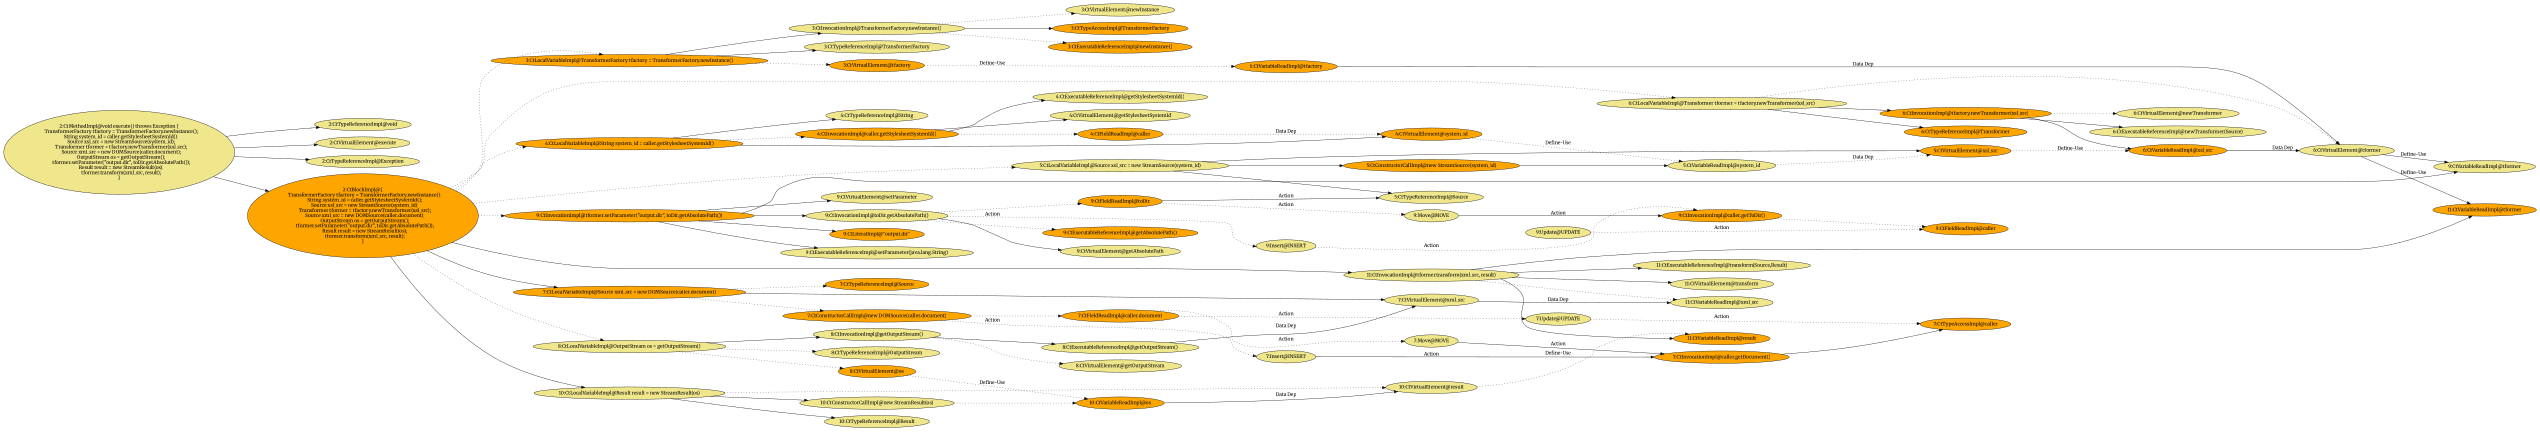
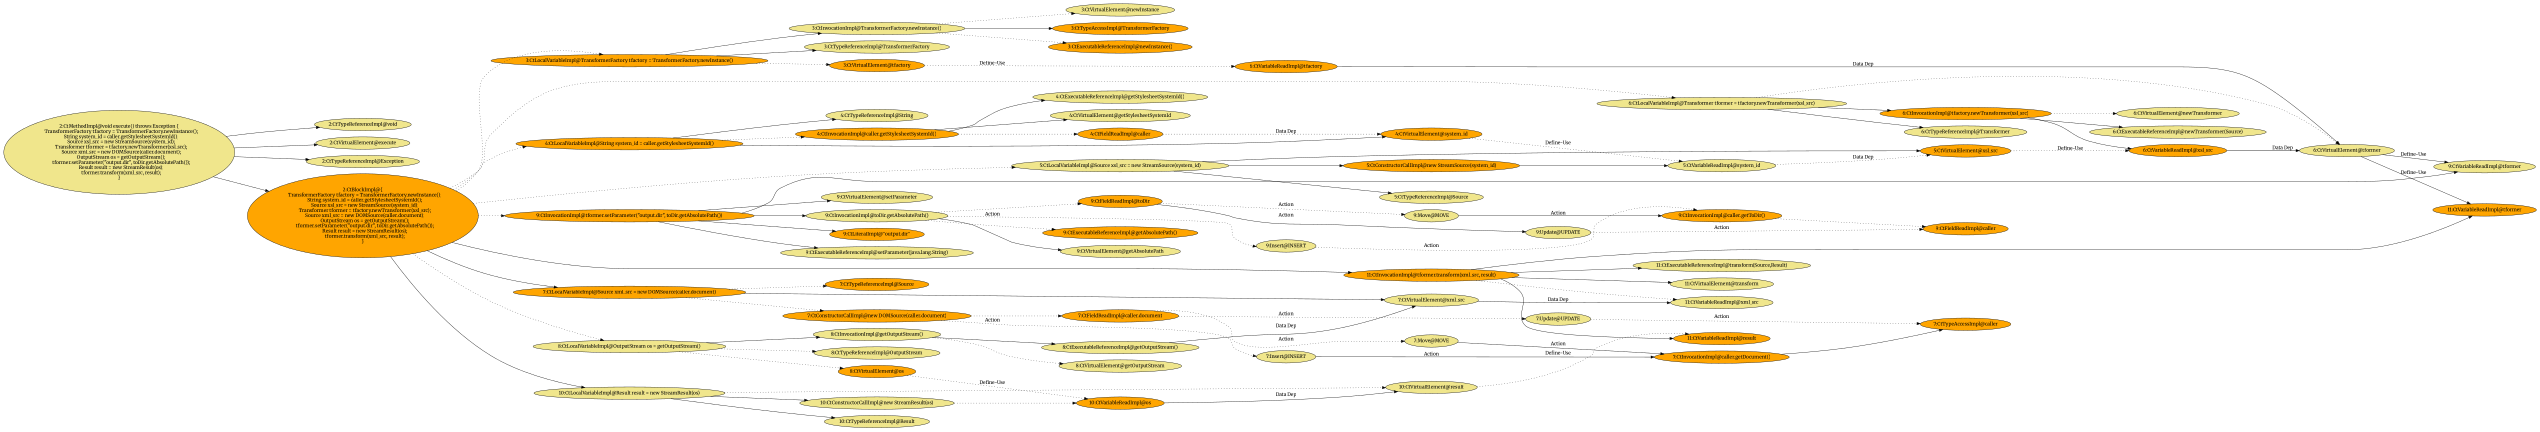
node "6:CtTypeReferenceImpl@Transformer": fillcolor orange -> khaki
edge "9:CtFieldReadImpl@toDir" -> "5:CtTypeReferenceImpl@Source": now "9:CtFieldReadImpl@toDir" -> "9:Update@UPDATE"
node "11:CtInvocationImpl@tformer.transform(xml_src, result)": fillcolor khaki -> orange
